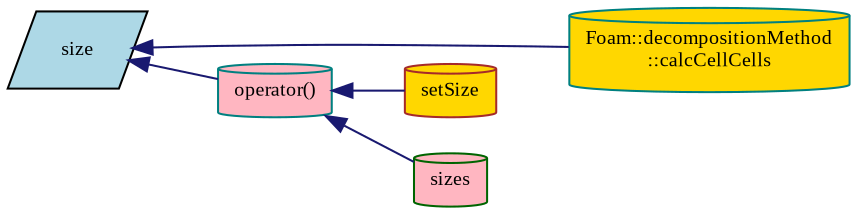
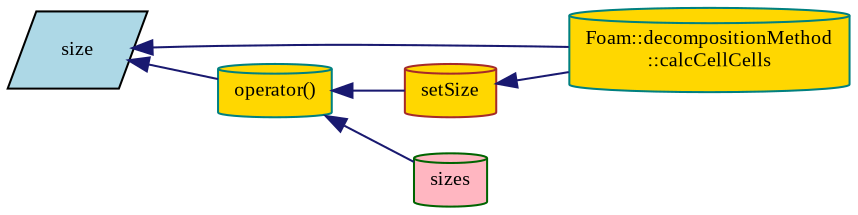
edge "Foam::decompositionMethod ::calcCellCells" -> "setSize": added
node "operator()": fillcolor lightpink -> gold
